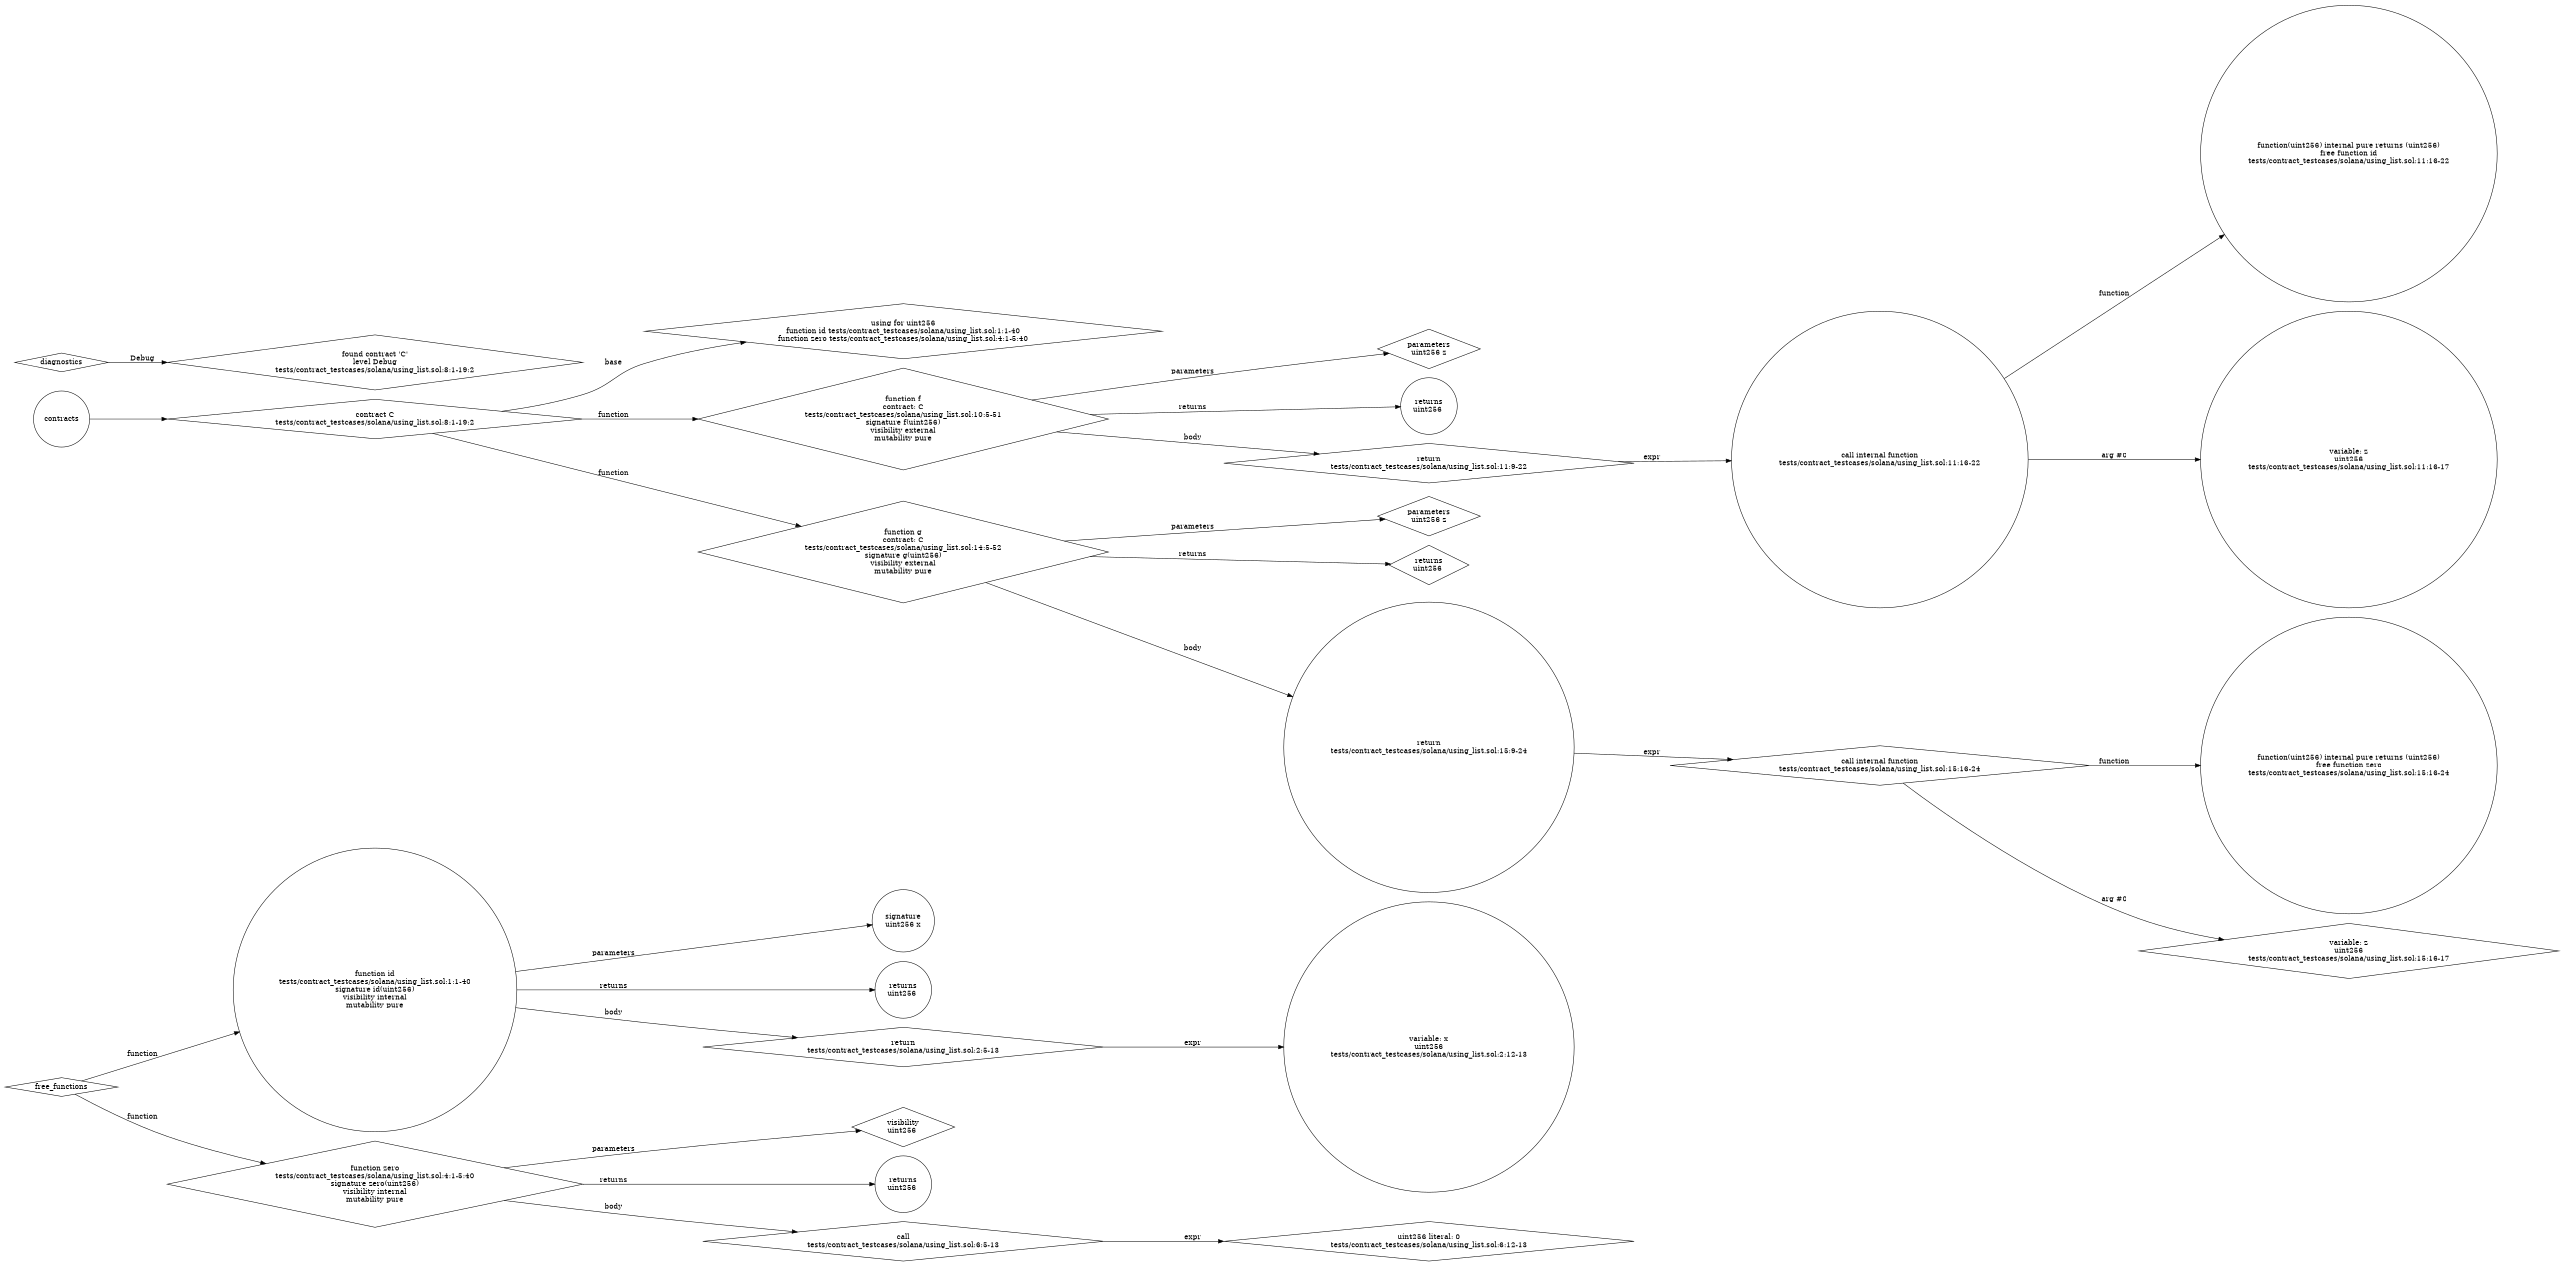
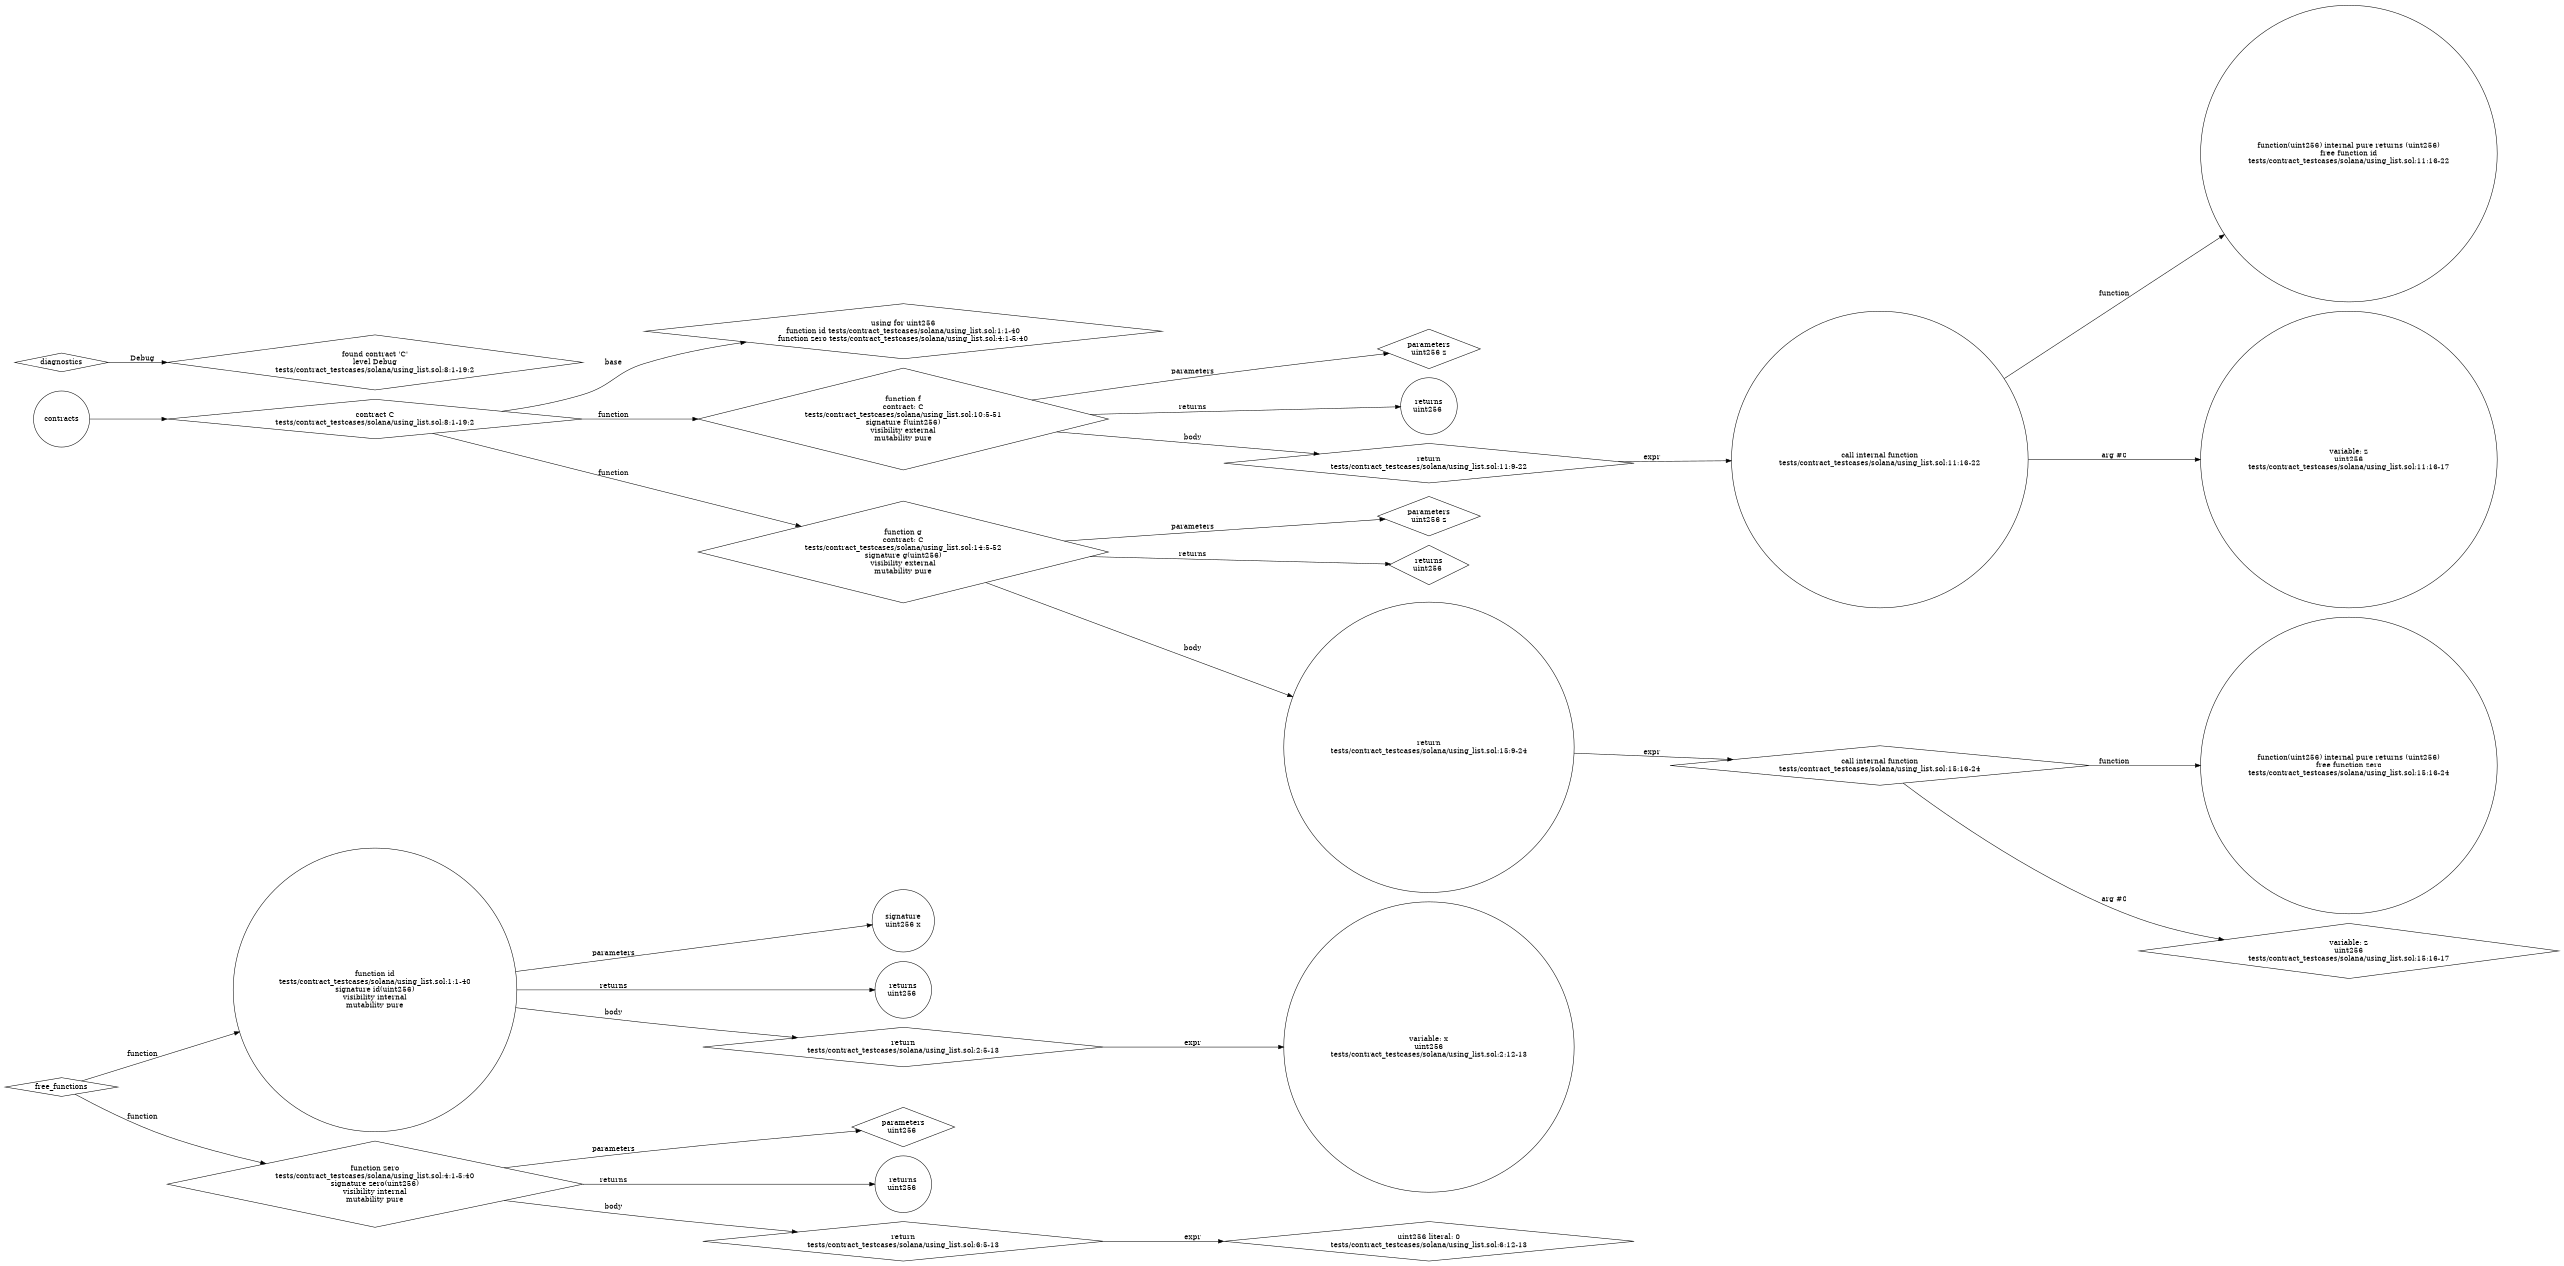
node "visibility uint256": label "visibility uint256" -> "parameters uint256"
node "call tests/contract_testcases/solana/using_list.sol:6:5-13": label "call tests/contract_testcases/solana/using_list.sol:6:5-13" -> "return tests/contract_testcases/solana/using_list.sol:6:5-13"
